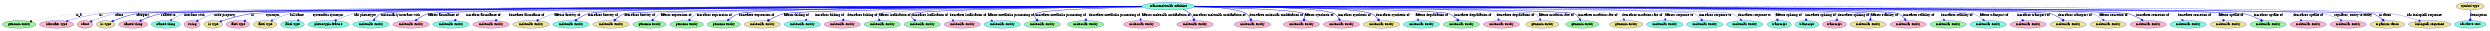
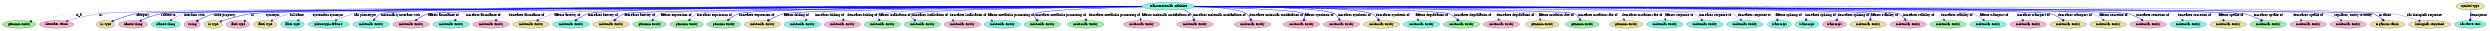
edge "macromolecular machine" -> "phenotypic feature": arrowhead box -> diamond
edge "macromolecular machine" -> "string": style solid -> bold
node "identifier type": label "identifier type" -> "identifier taxon"
node "name": removed
